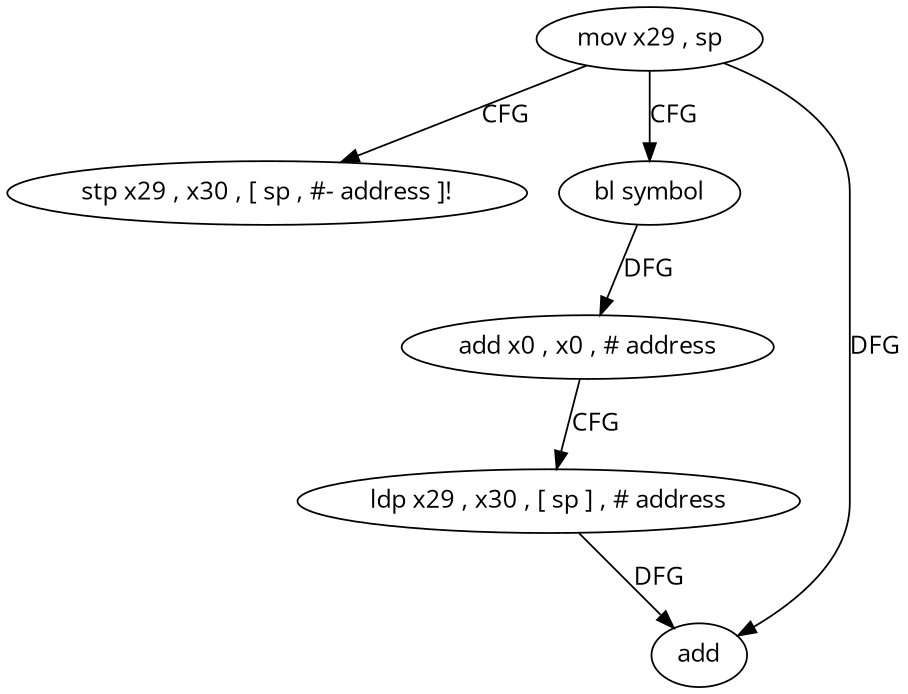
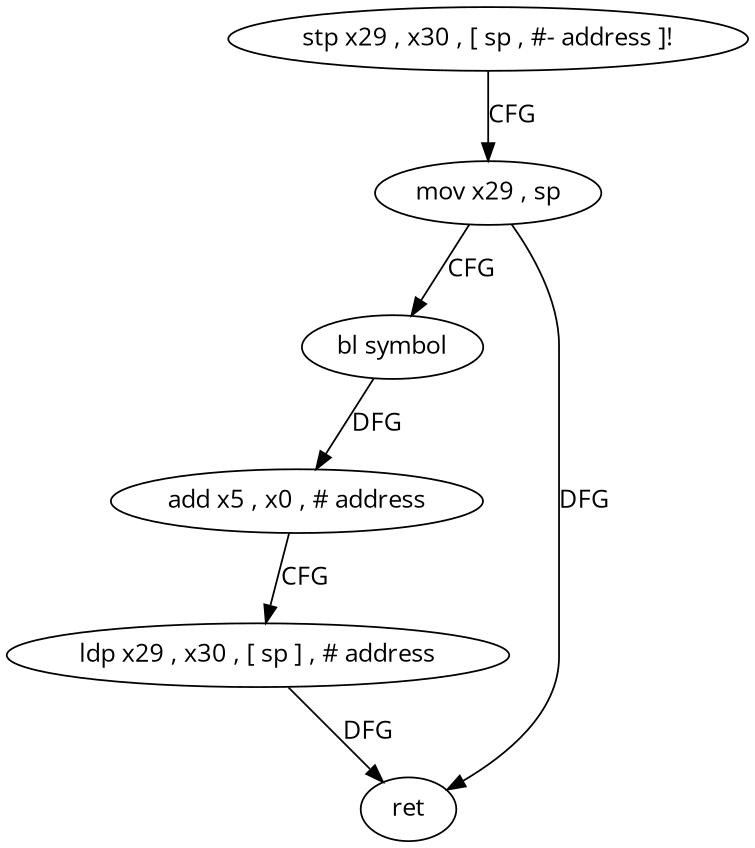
edge "mov x29 , sp" -> "stp x29 , x30 , [ sp , #- address ]!": reversed
node "add x0 , x0 , # address": label "add x0 , x0 , # address" -> "add x5 , x0 , # address"
node "add": label "add" -> "ret"
